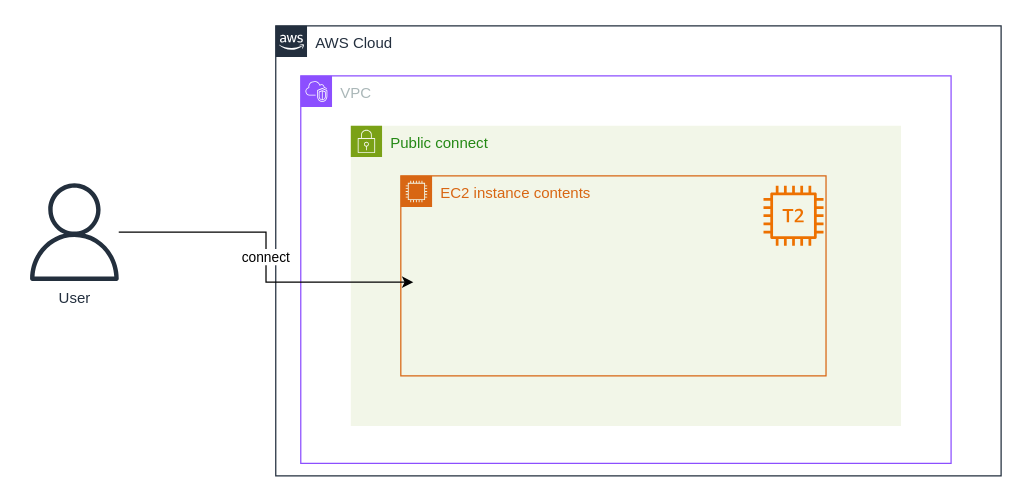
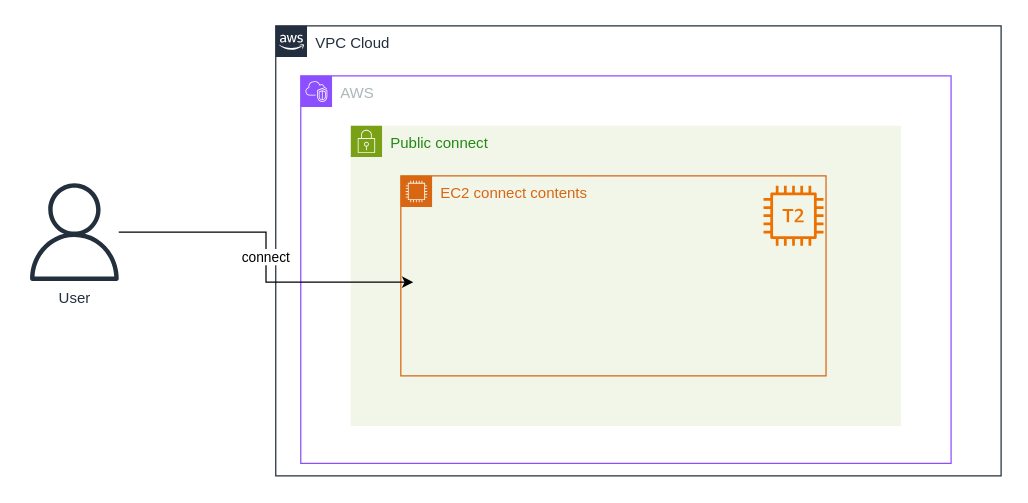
node "AWS Cloud": label "AWS Cloud" -> "VPC Cloud"
node "VPC": label "VPC" -> "AWS"
node "EC2 instance contents": label "EC2 instance contents" -> "EC2 connect contents"
